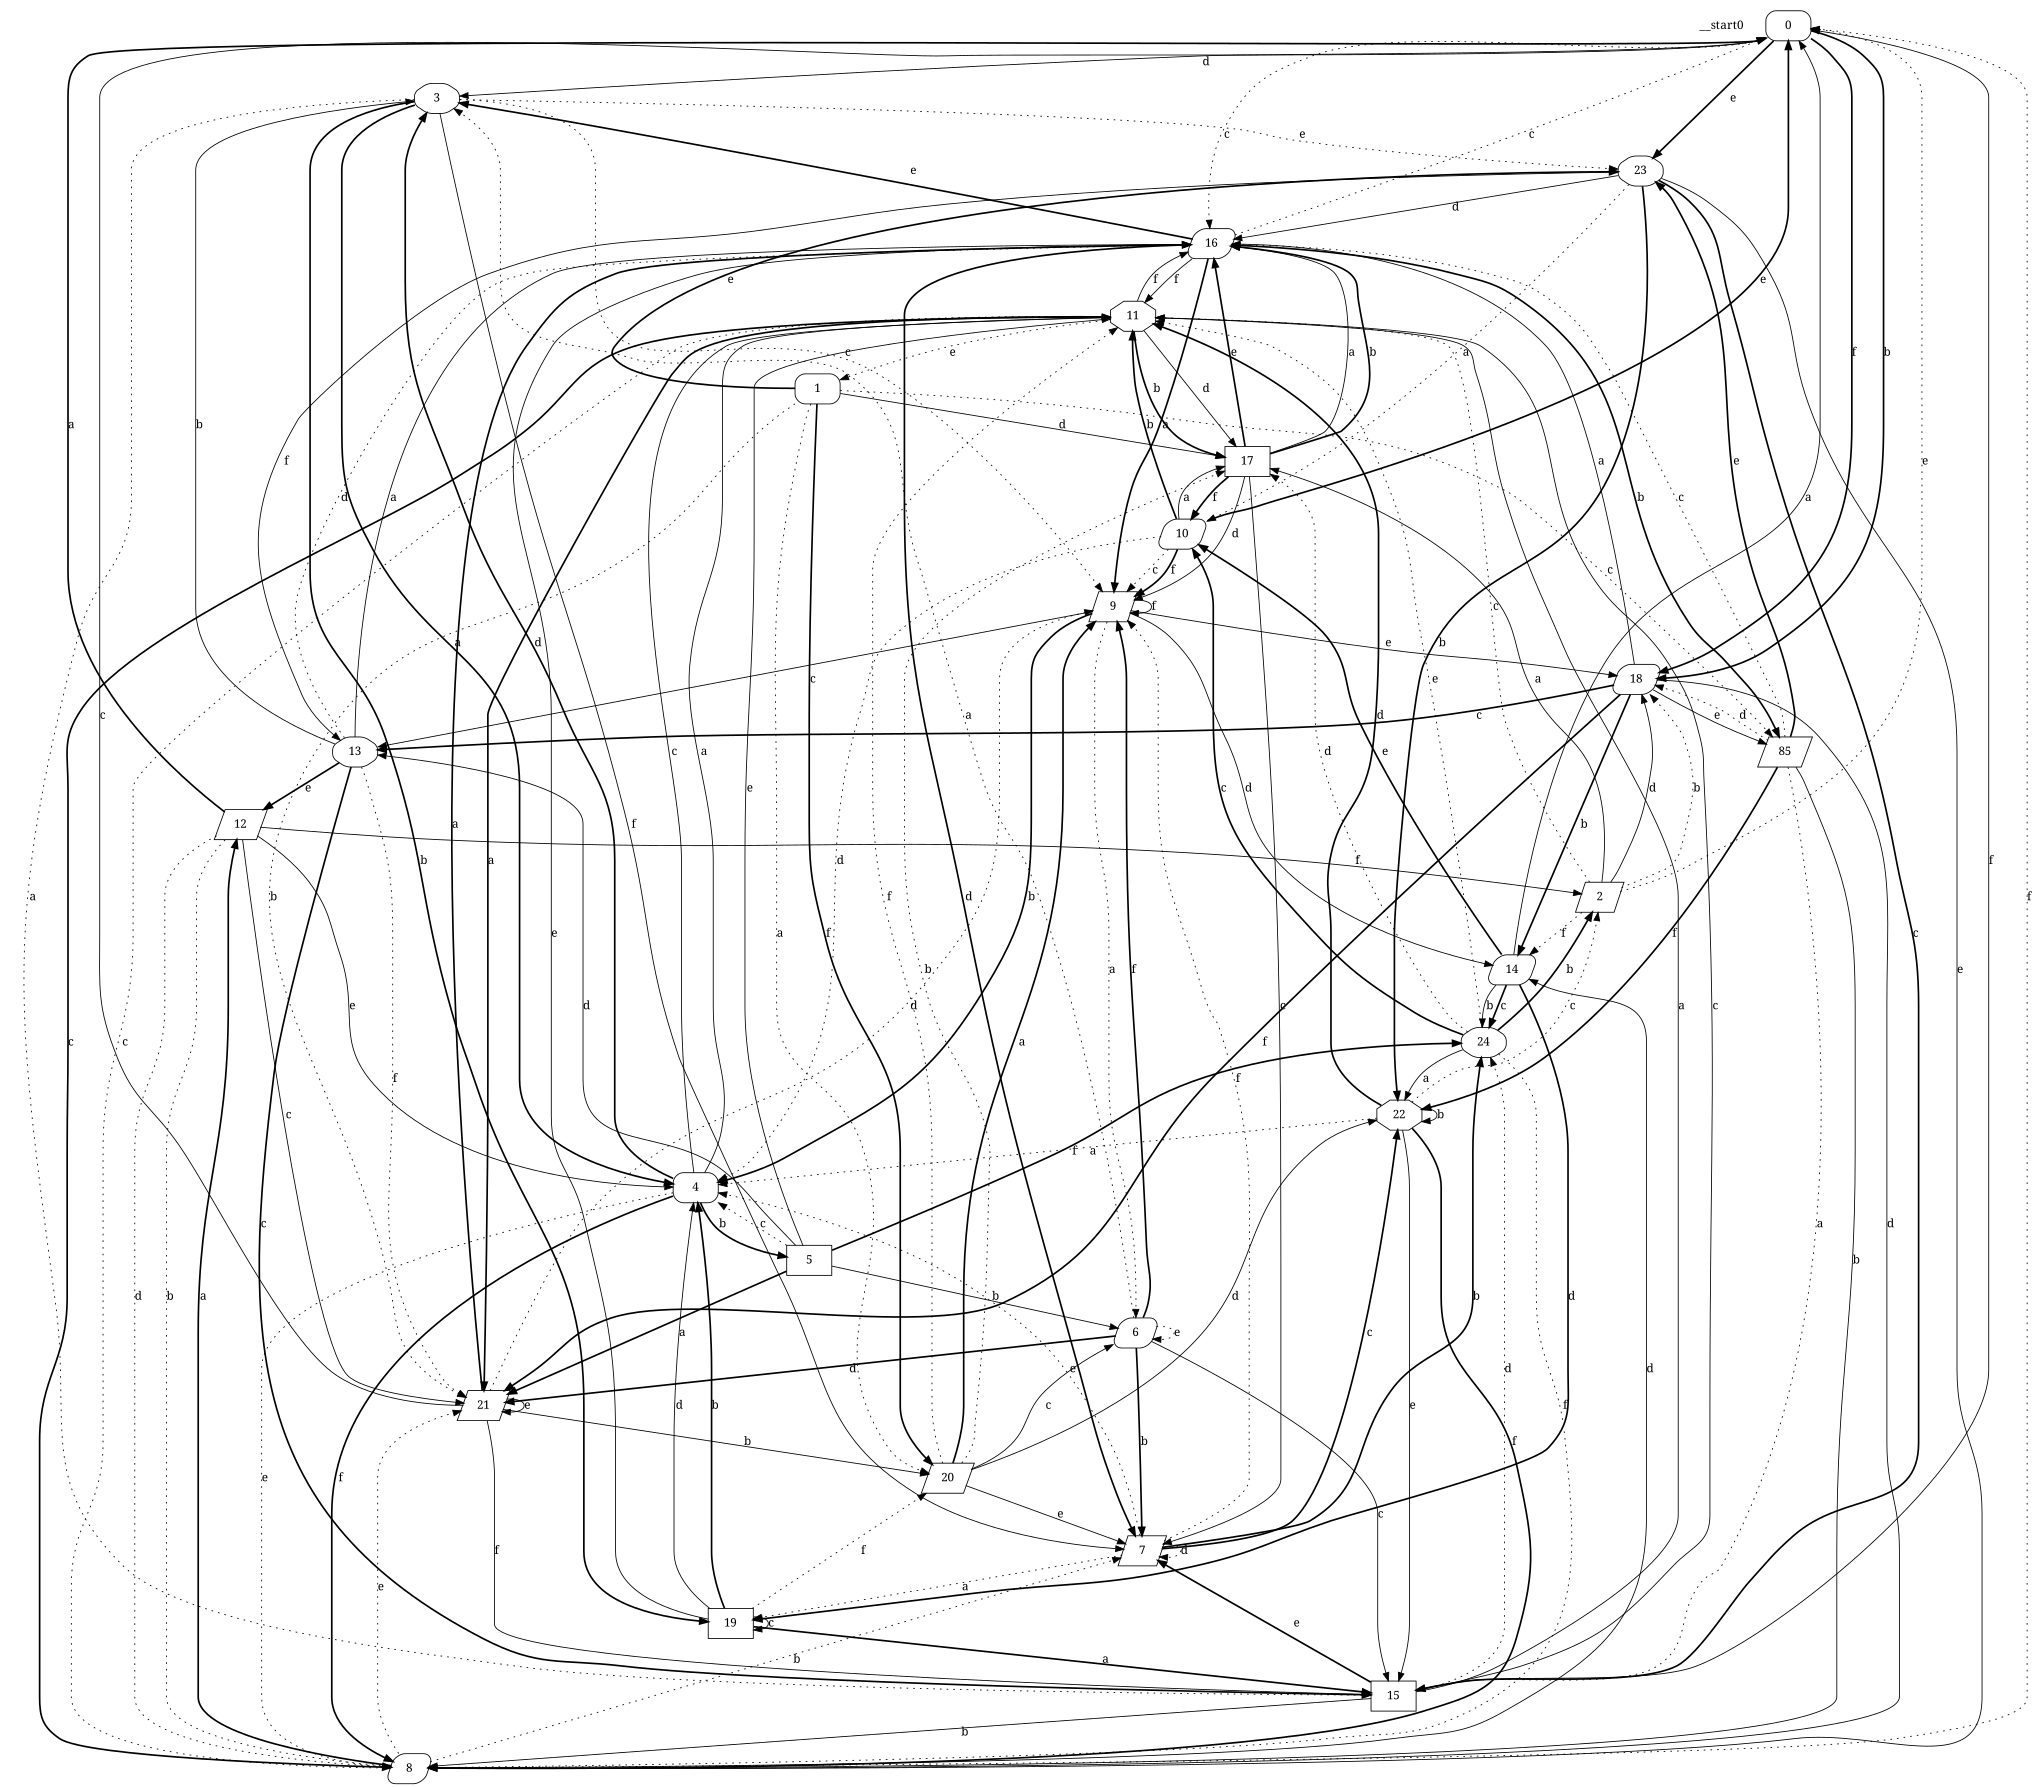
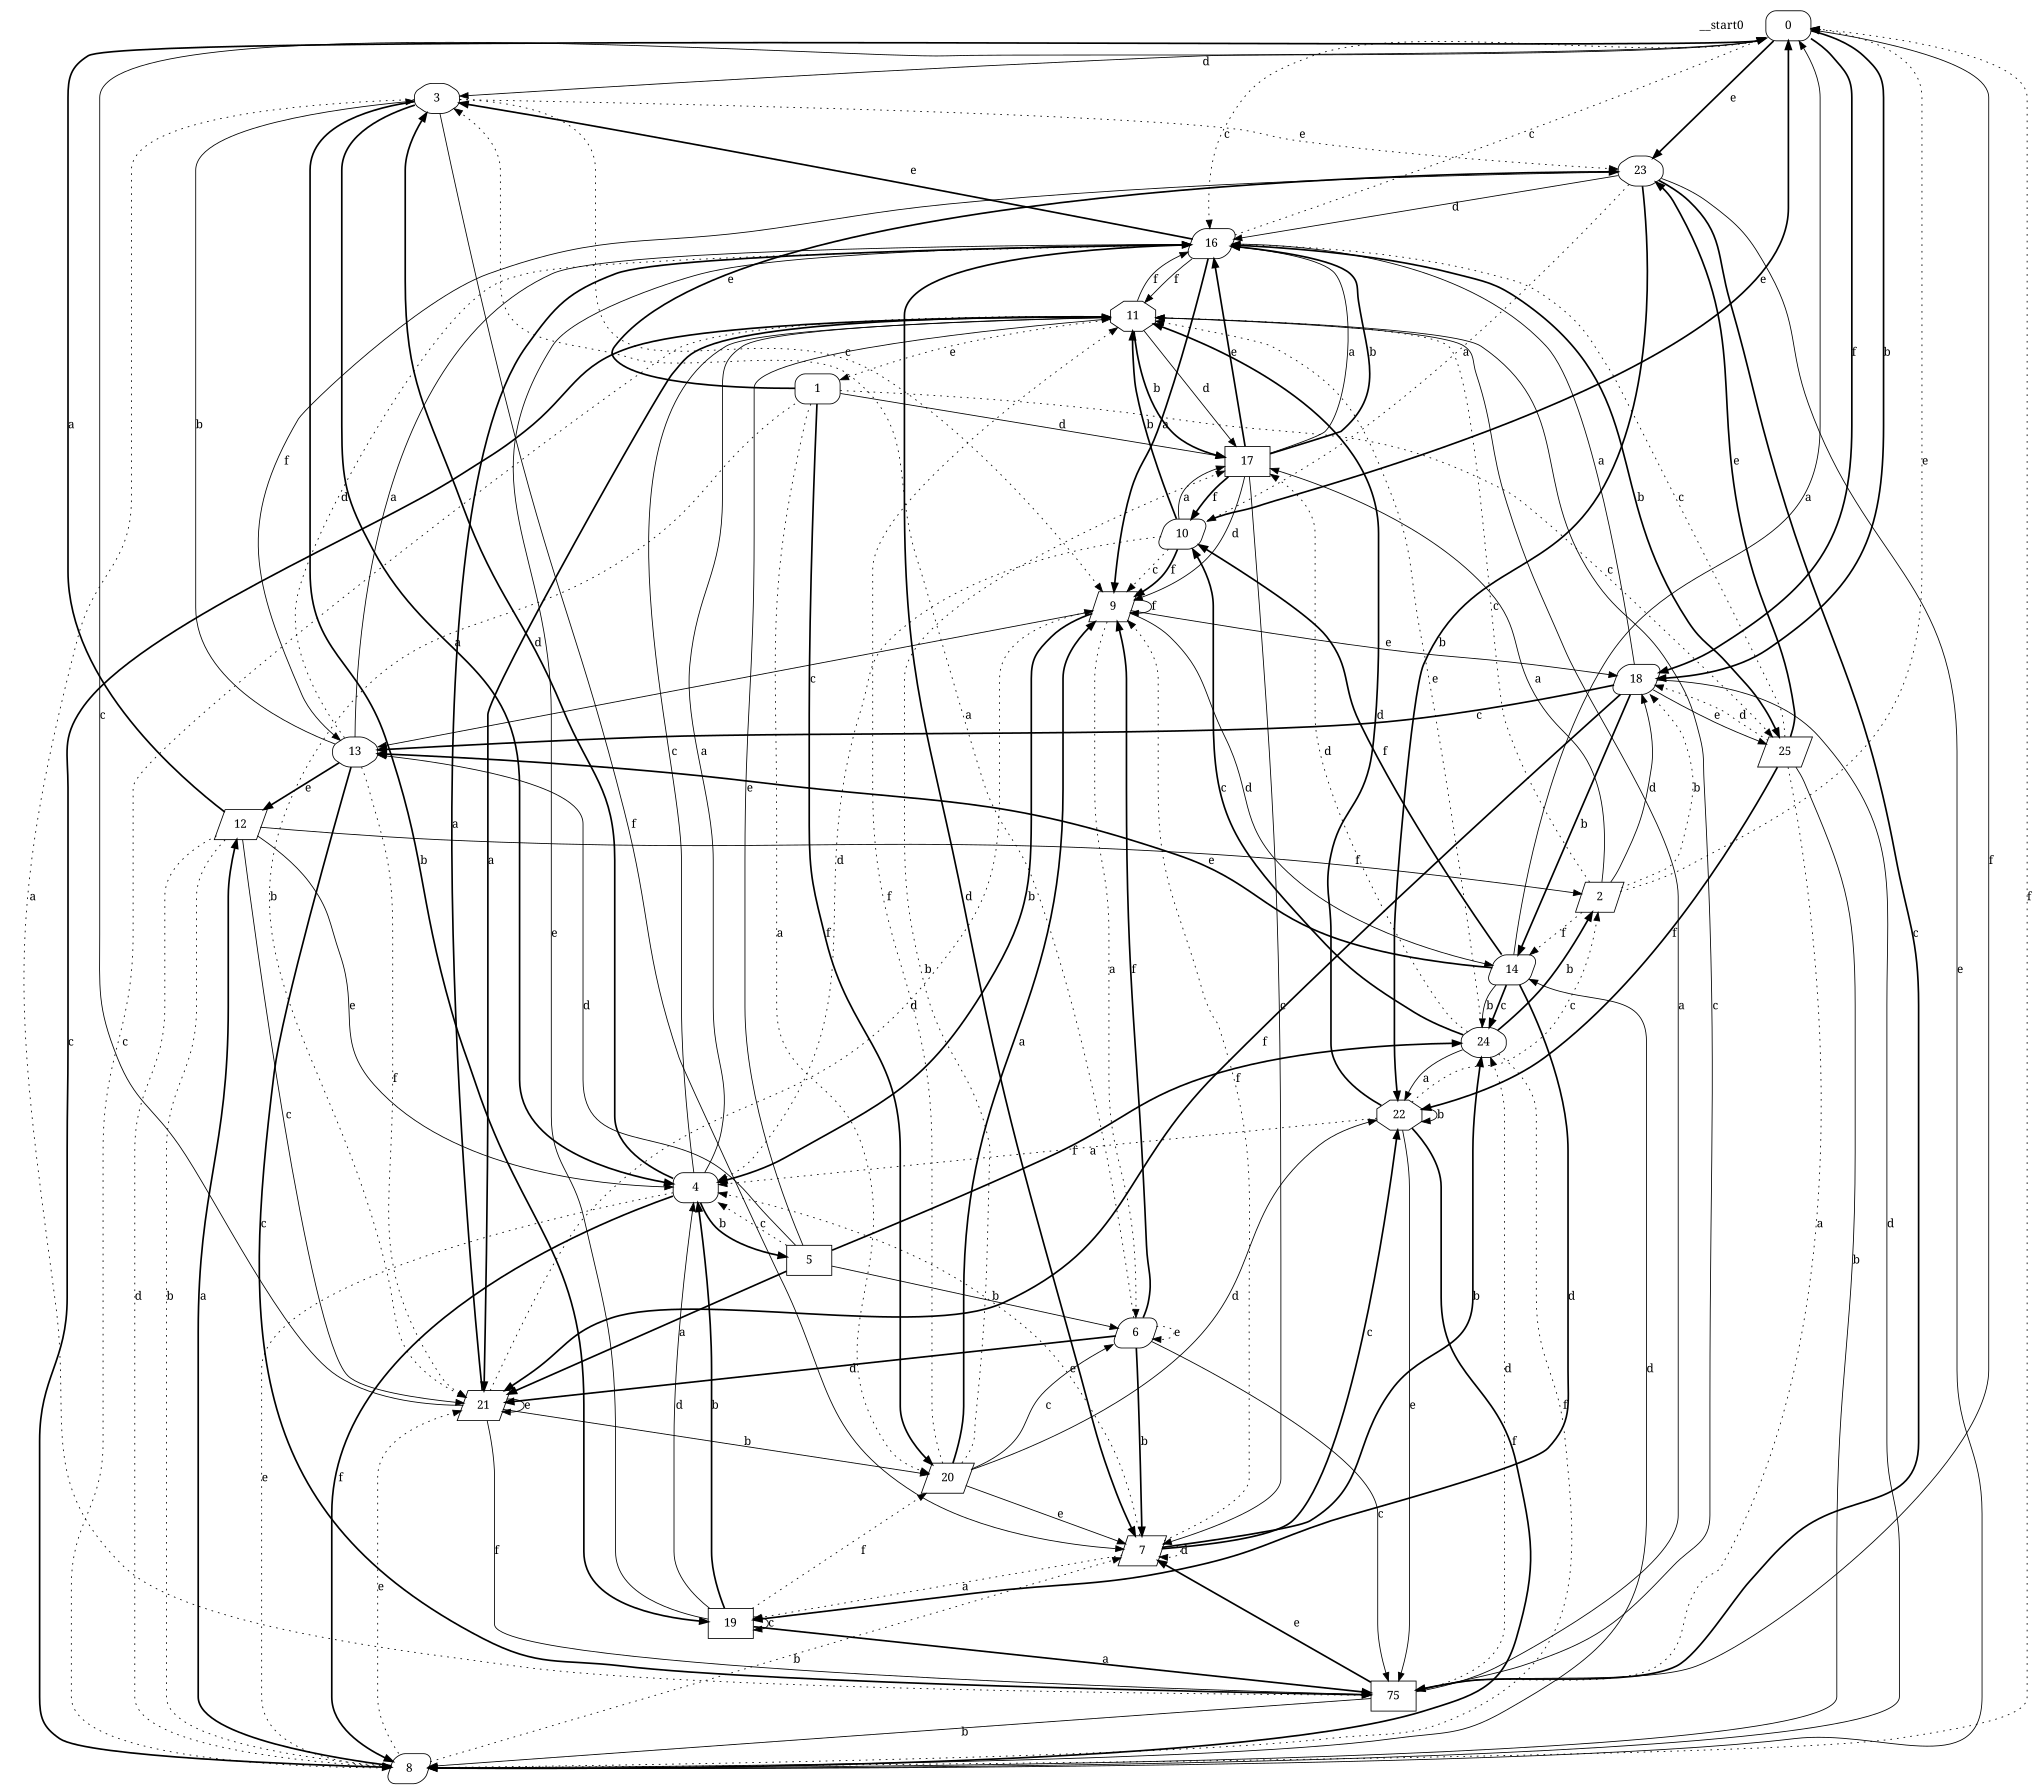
edge "14" -> "10": label "e" -> "f"
node "85": label "85" -> "25"
edge "14" -> "13": added, label "e"
node "15": label "15" -> "75"
